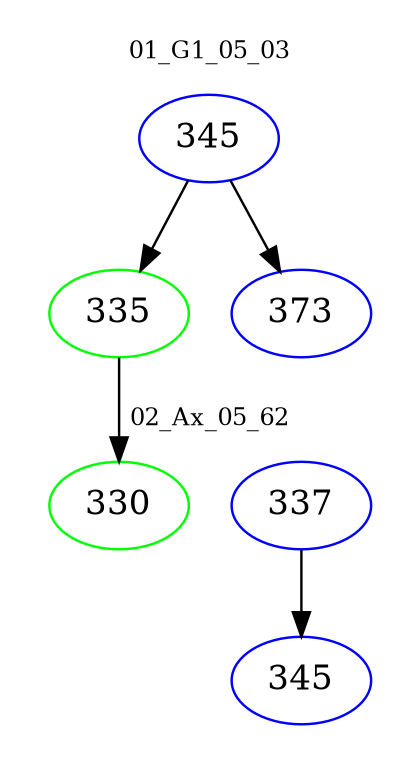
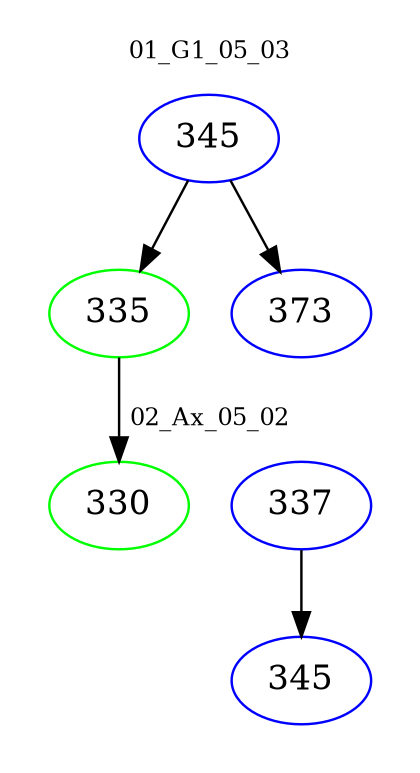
cluster "02_Ax_05_62": label "02_Ax_05_62" -> "02_Ax_05_02"
